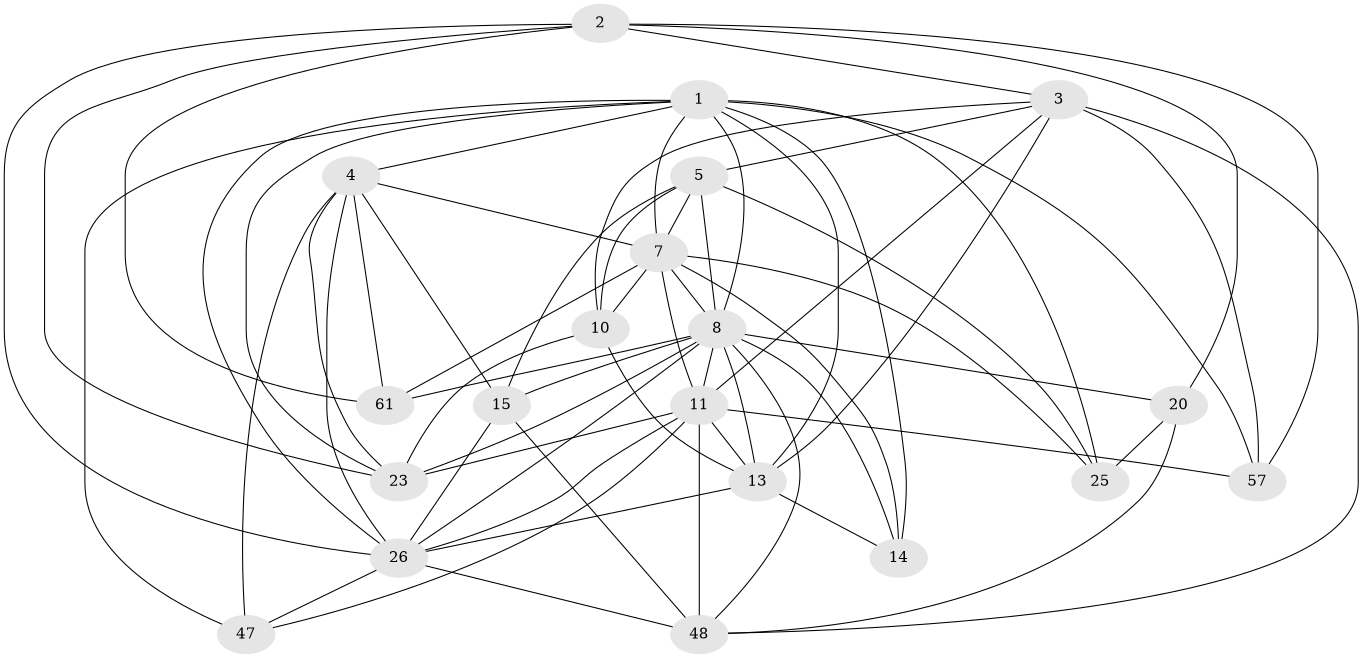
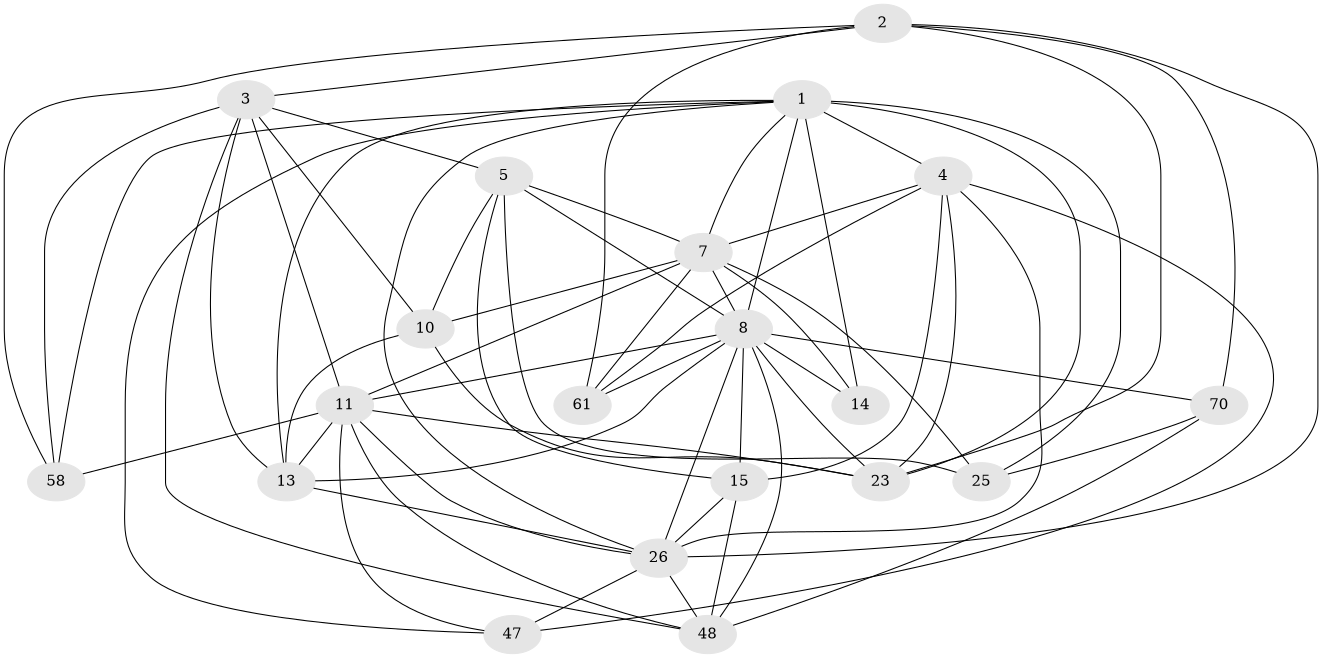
node "20": label "20" -> "70"
node "57": label "57" -> "58"
edge "13" -- "14": removed
